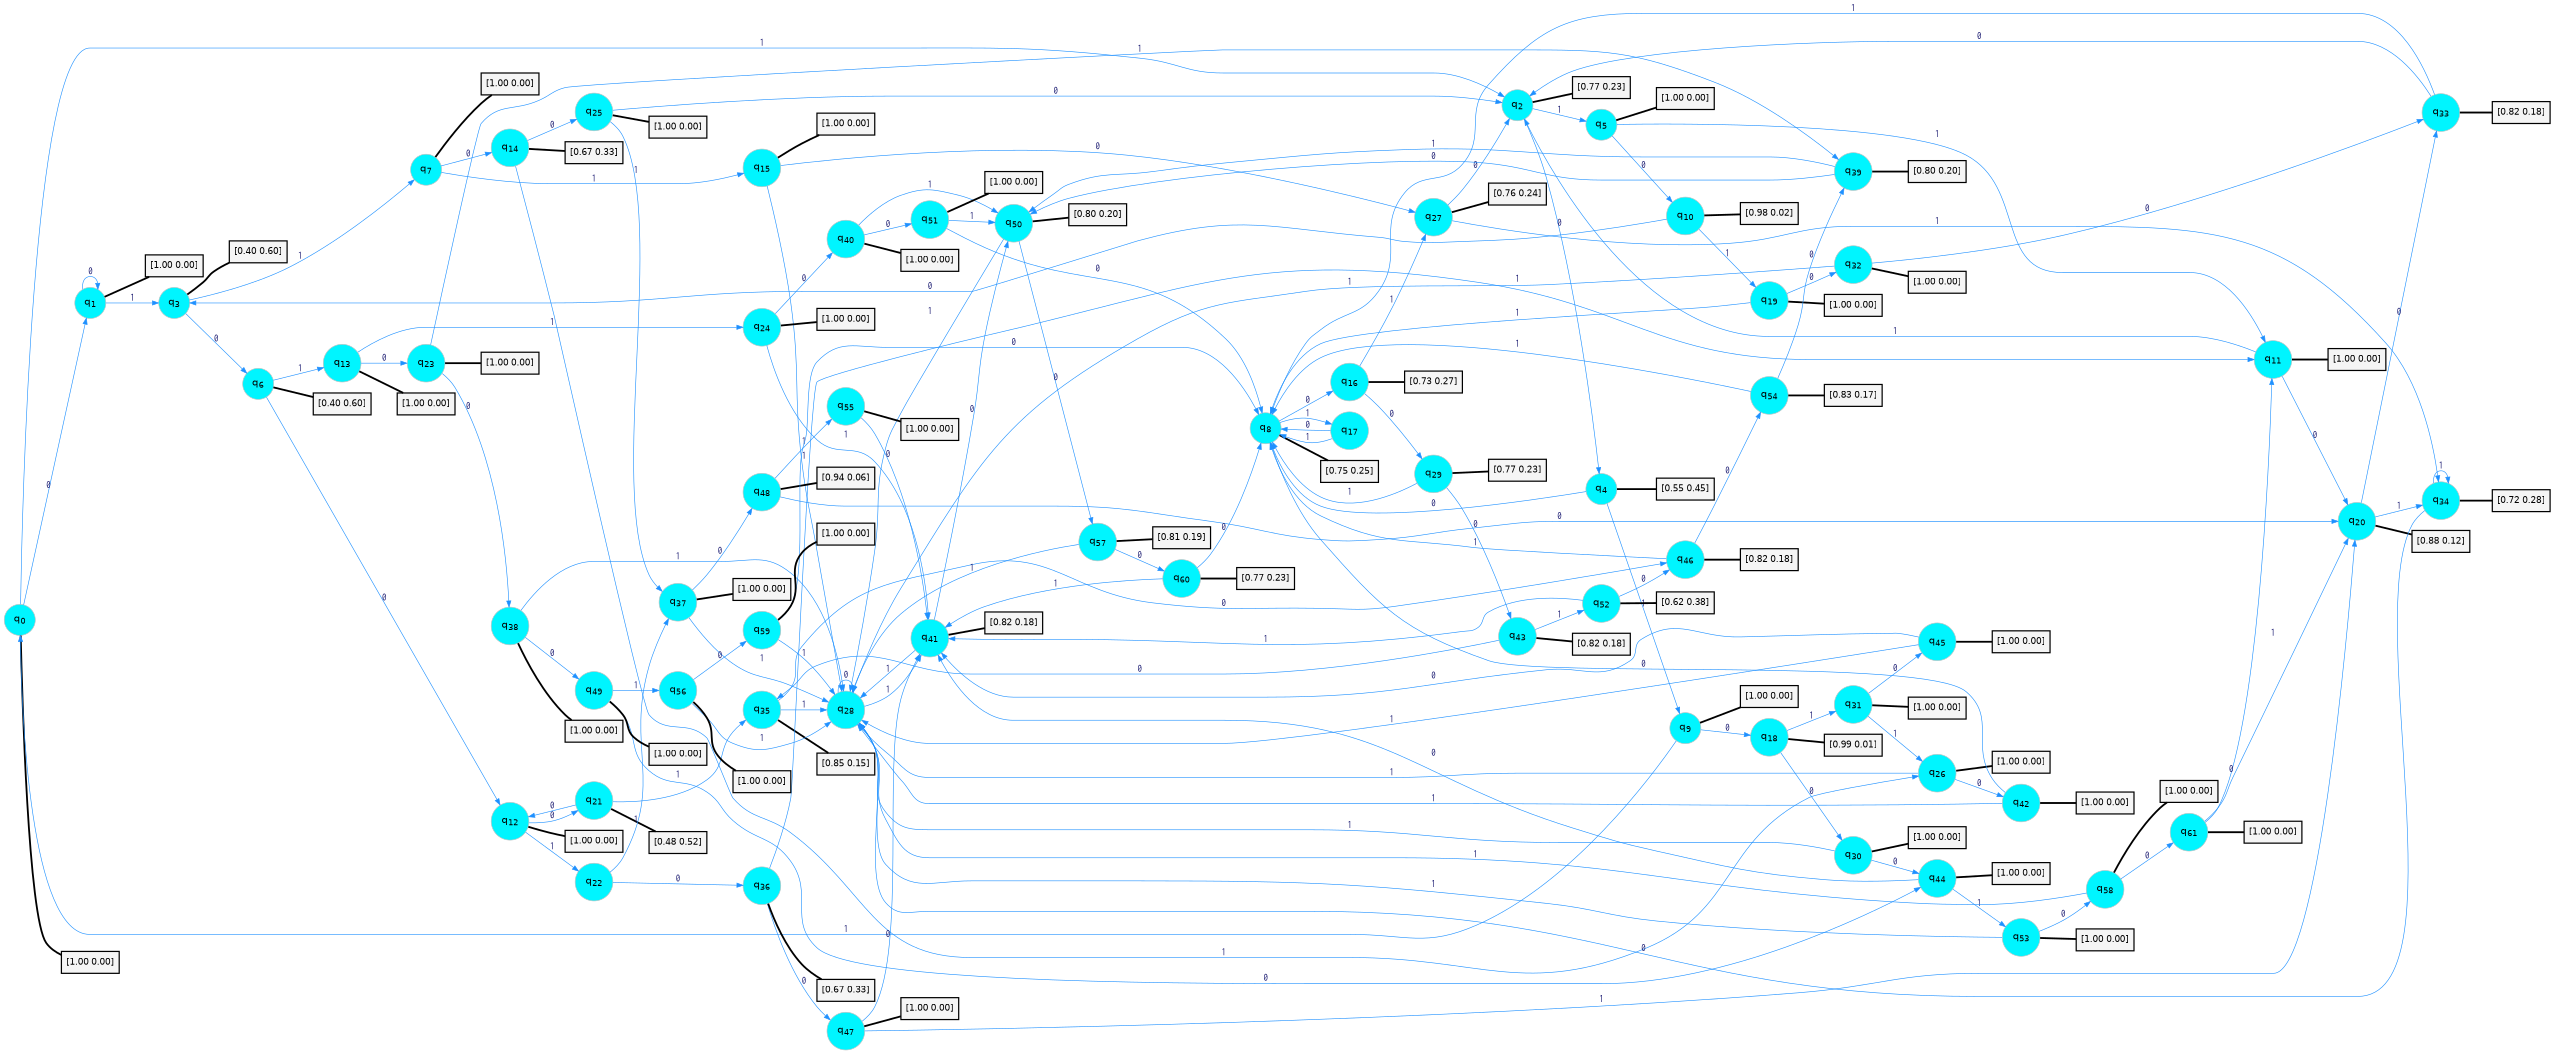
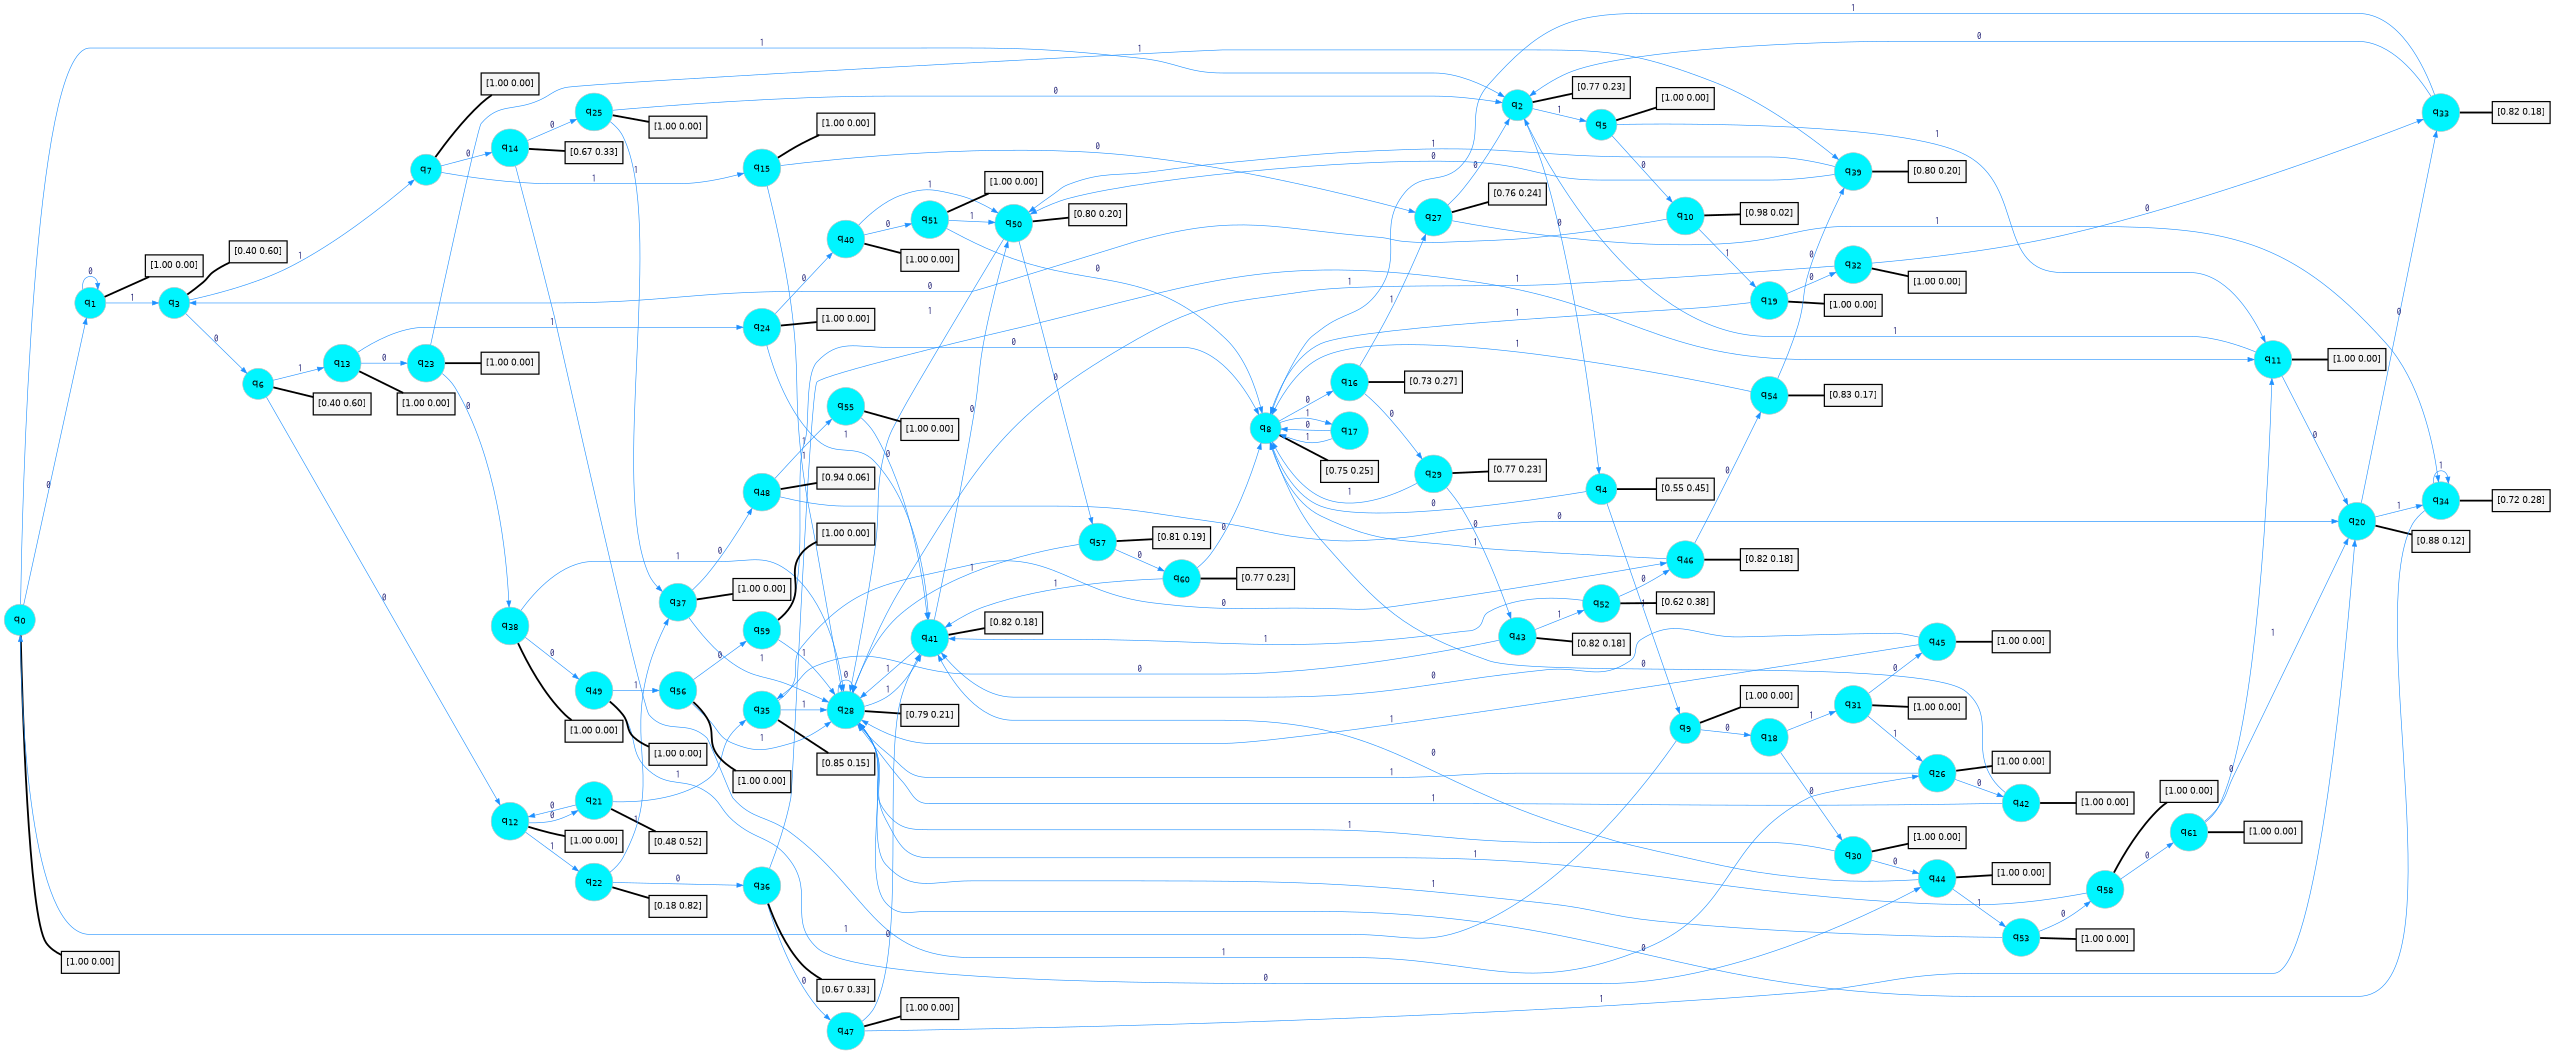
node "[0.79 0.21]": added
node "[0.99 0.01]": removed
node "[0.18 0.82]": added
